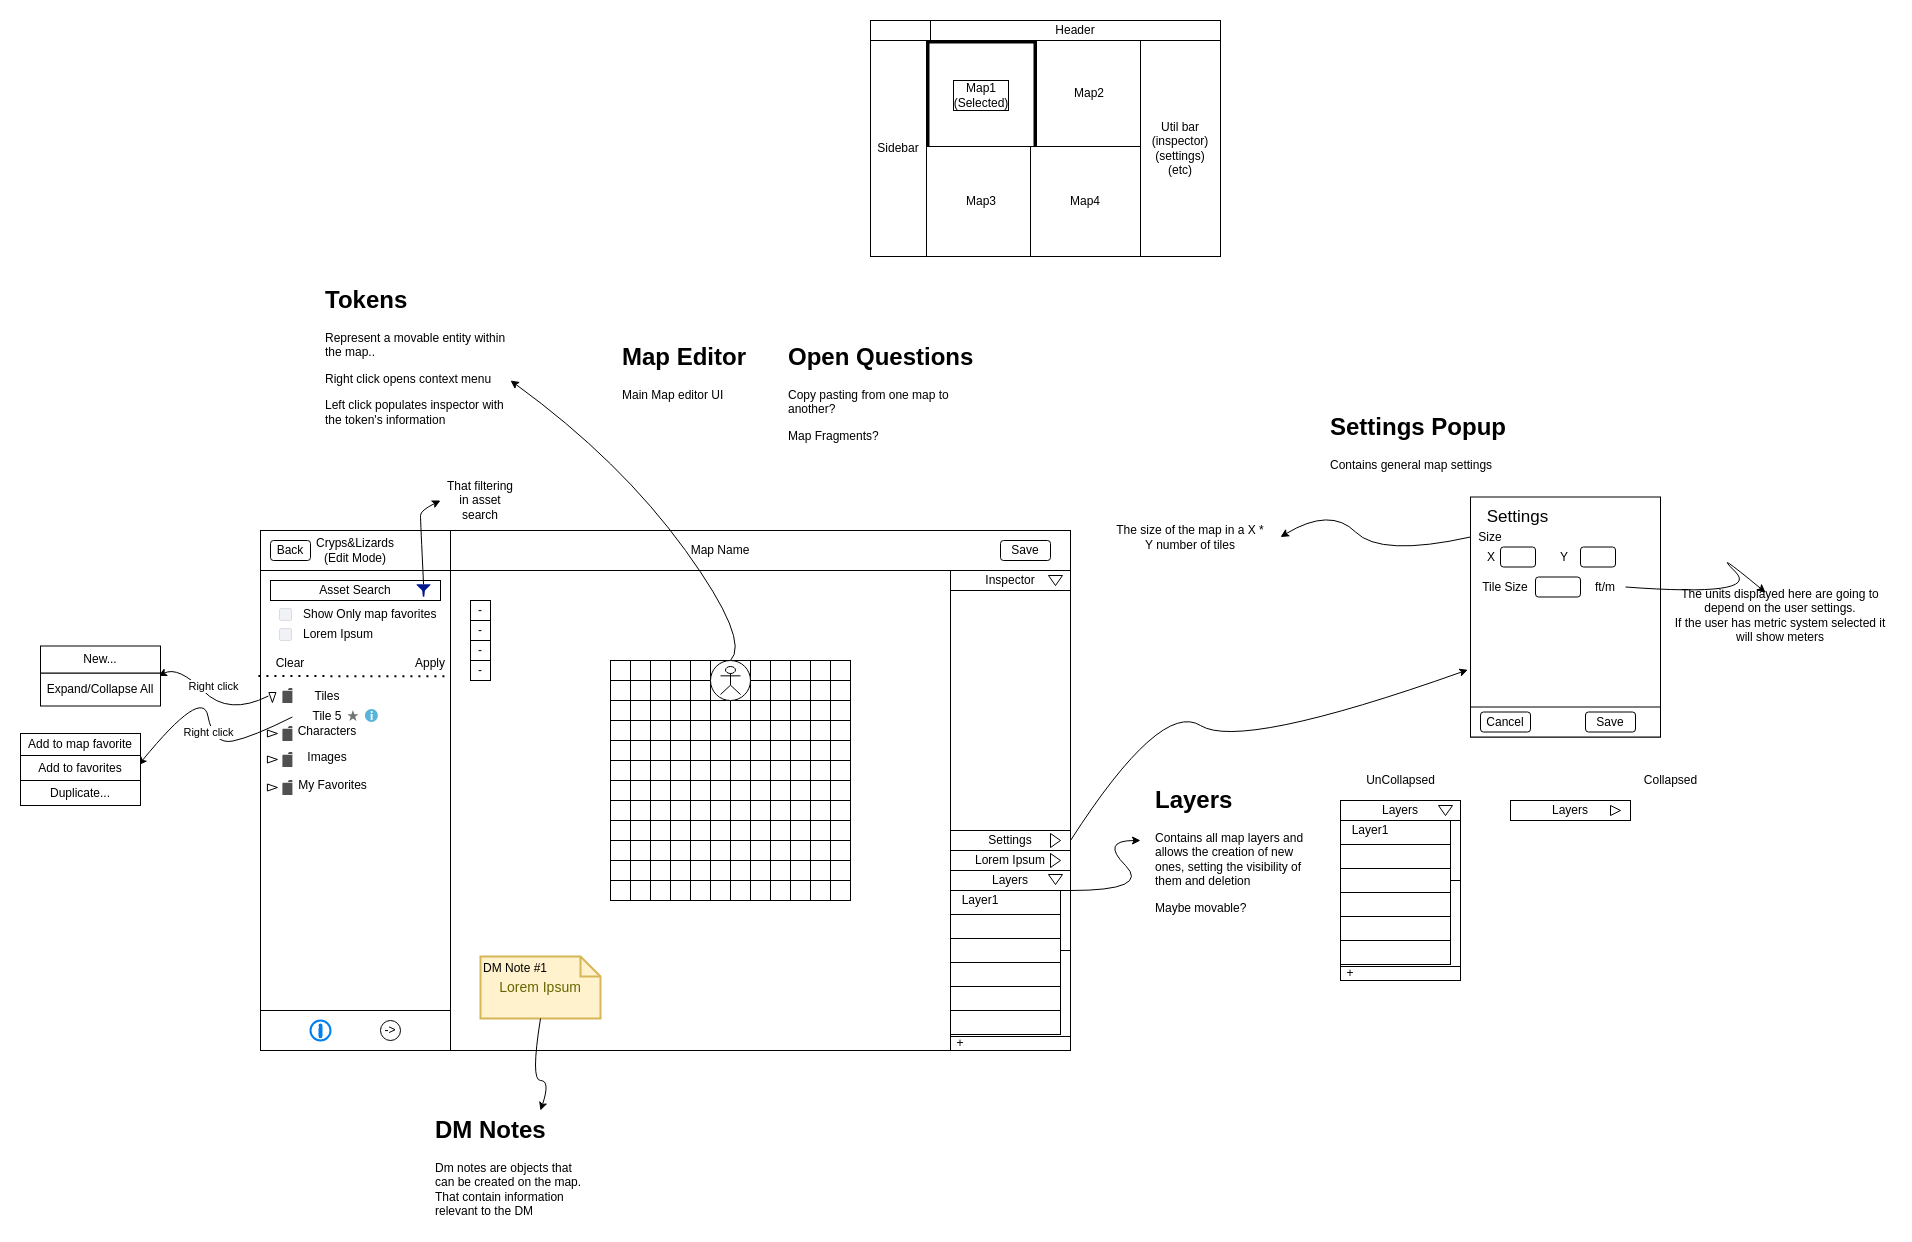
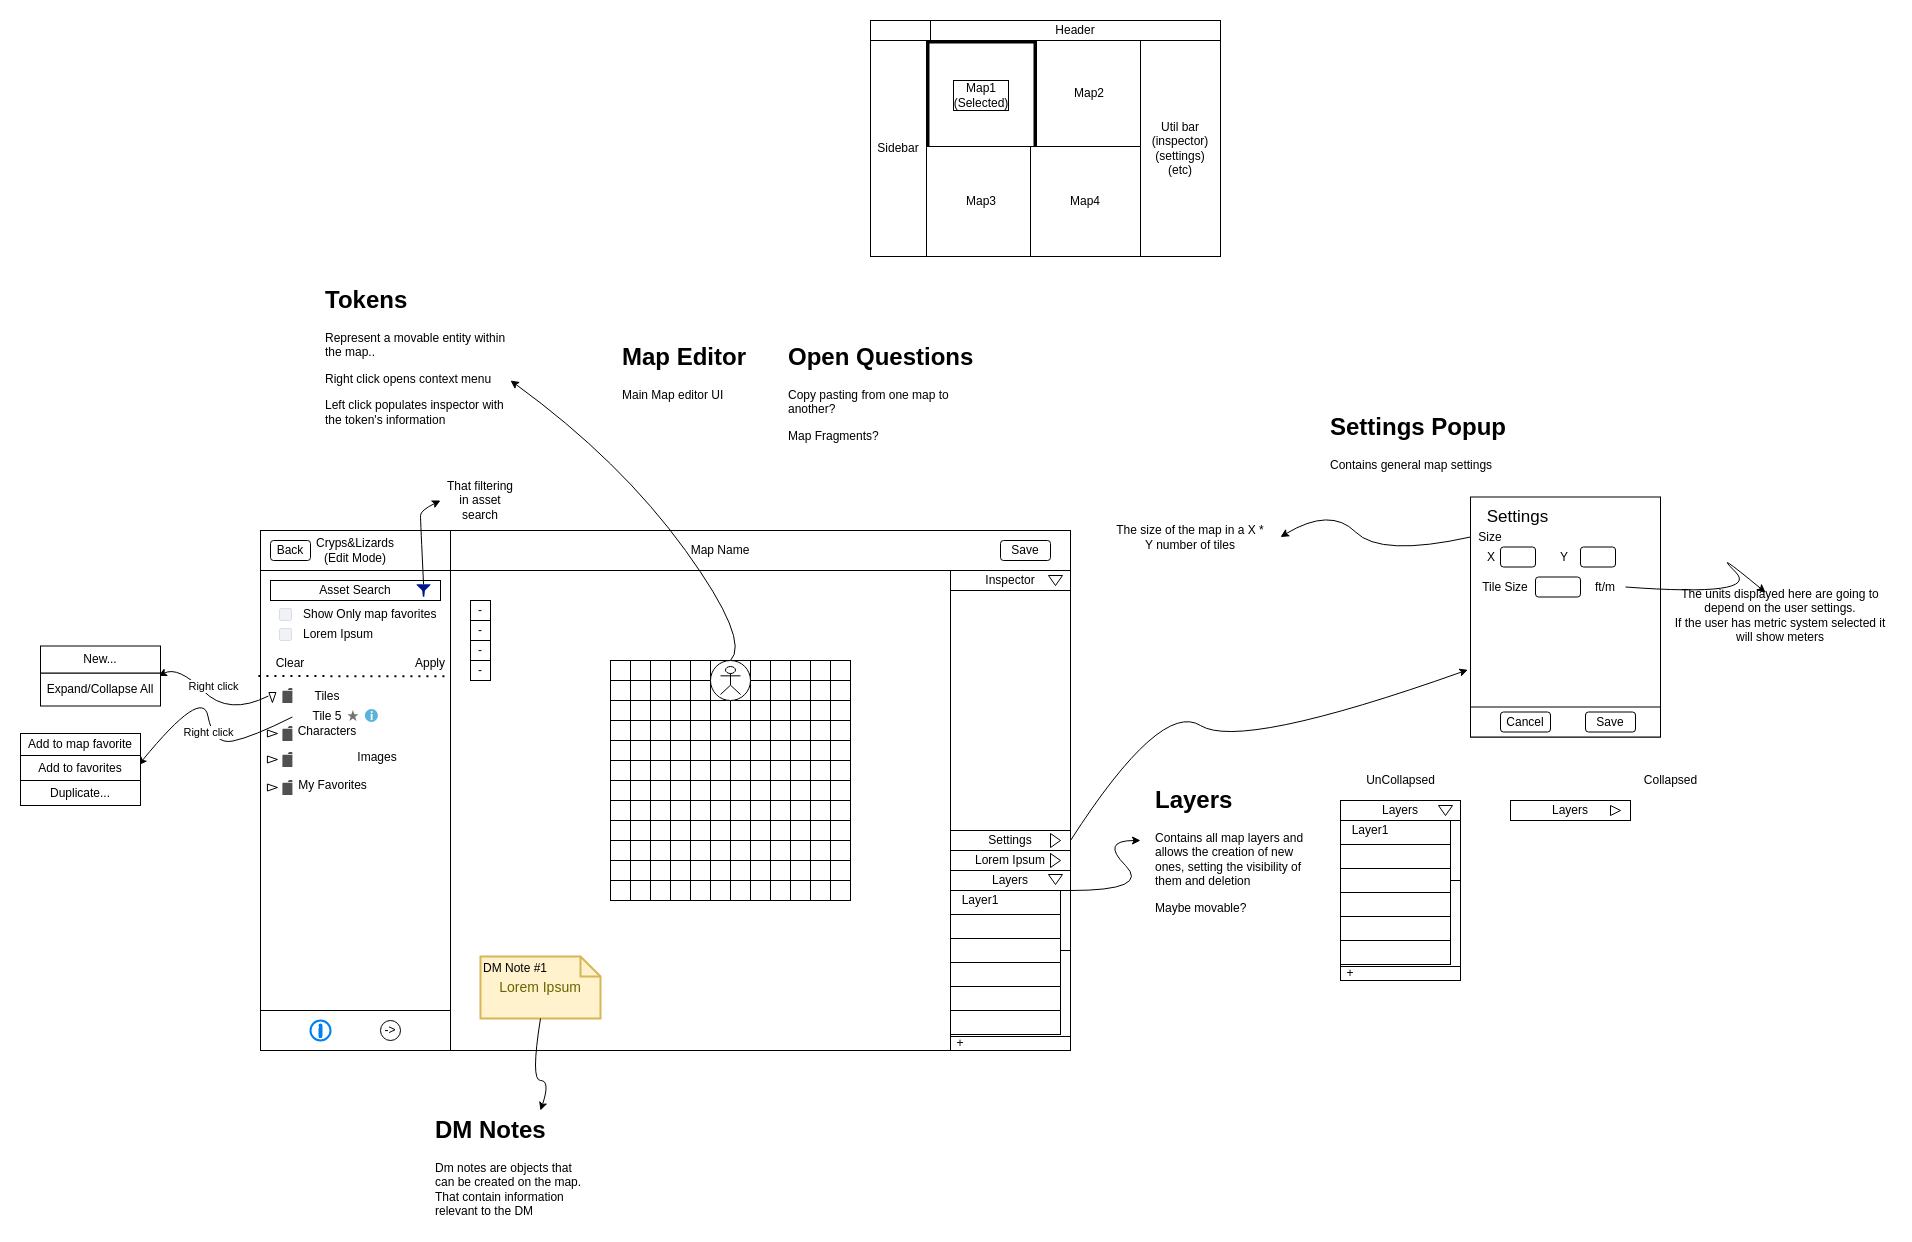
node "Cancel": moved (1506, 722) -> (1526, 722)
node "Images": moved (327, 757) -> (377, 757)
